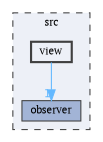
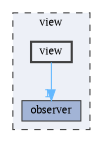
cluster "src": label "src" -> "view"
